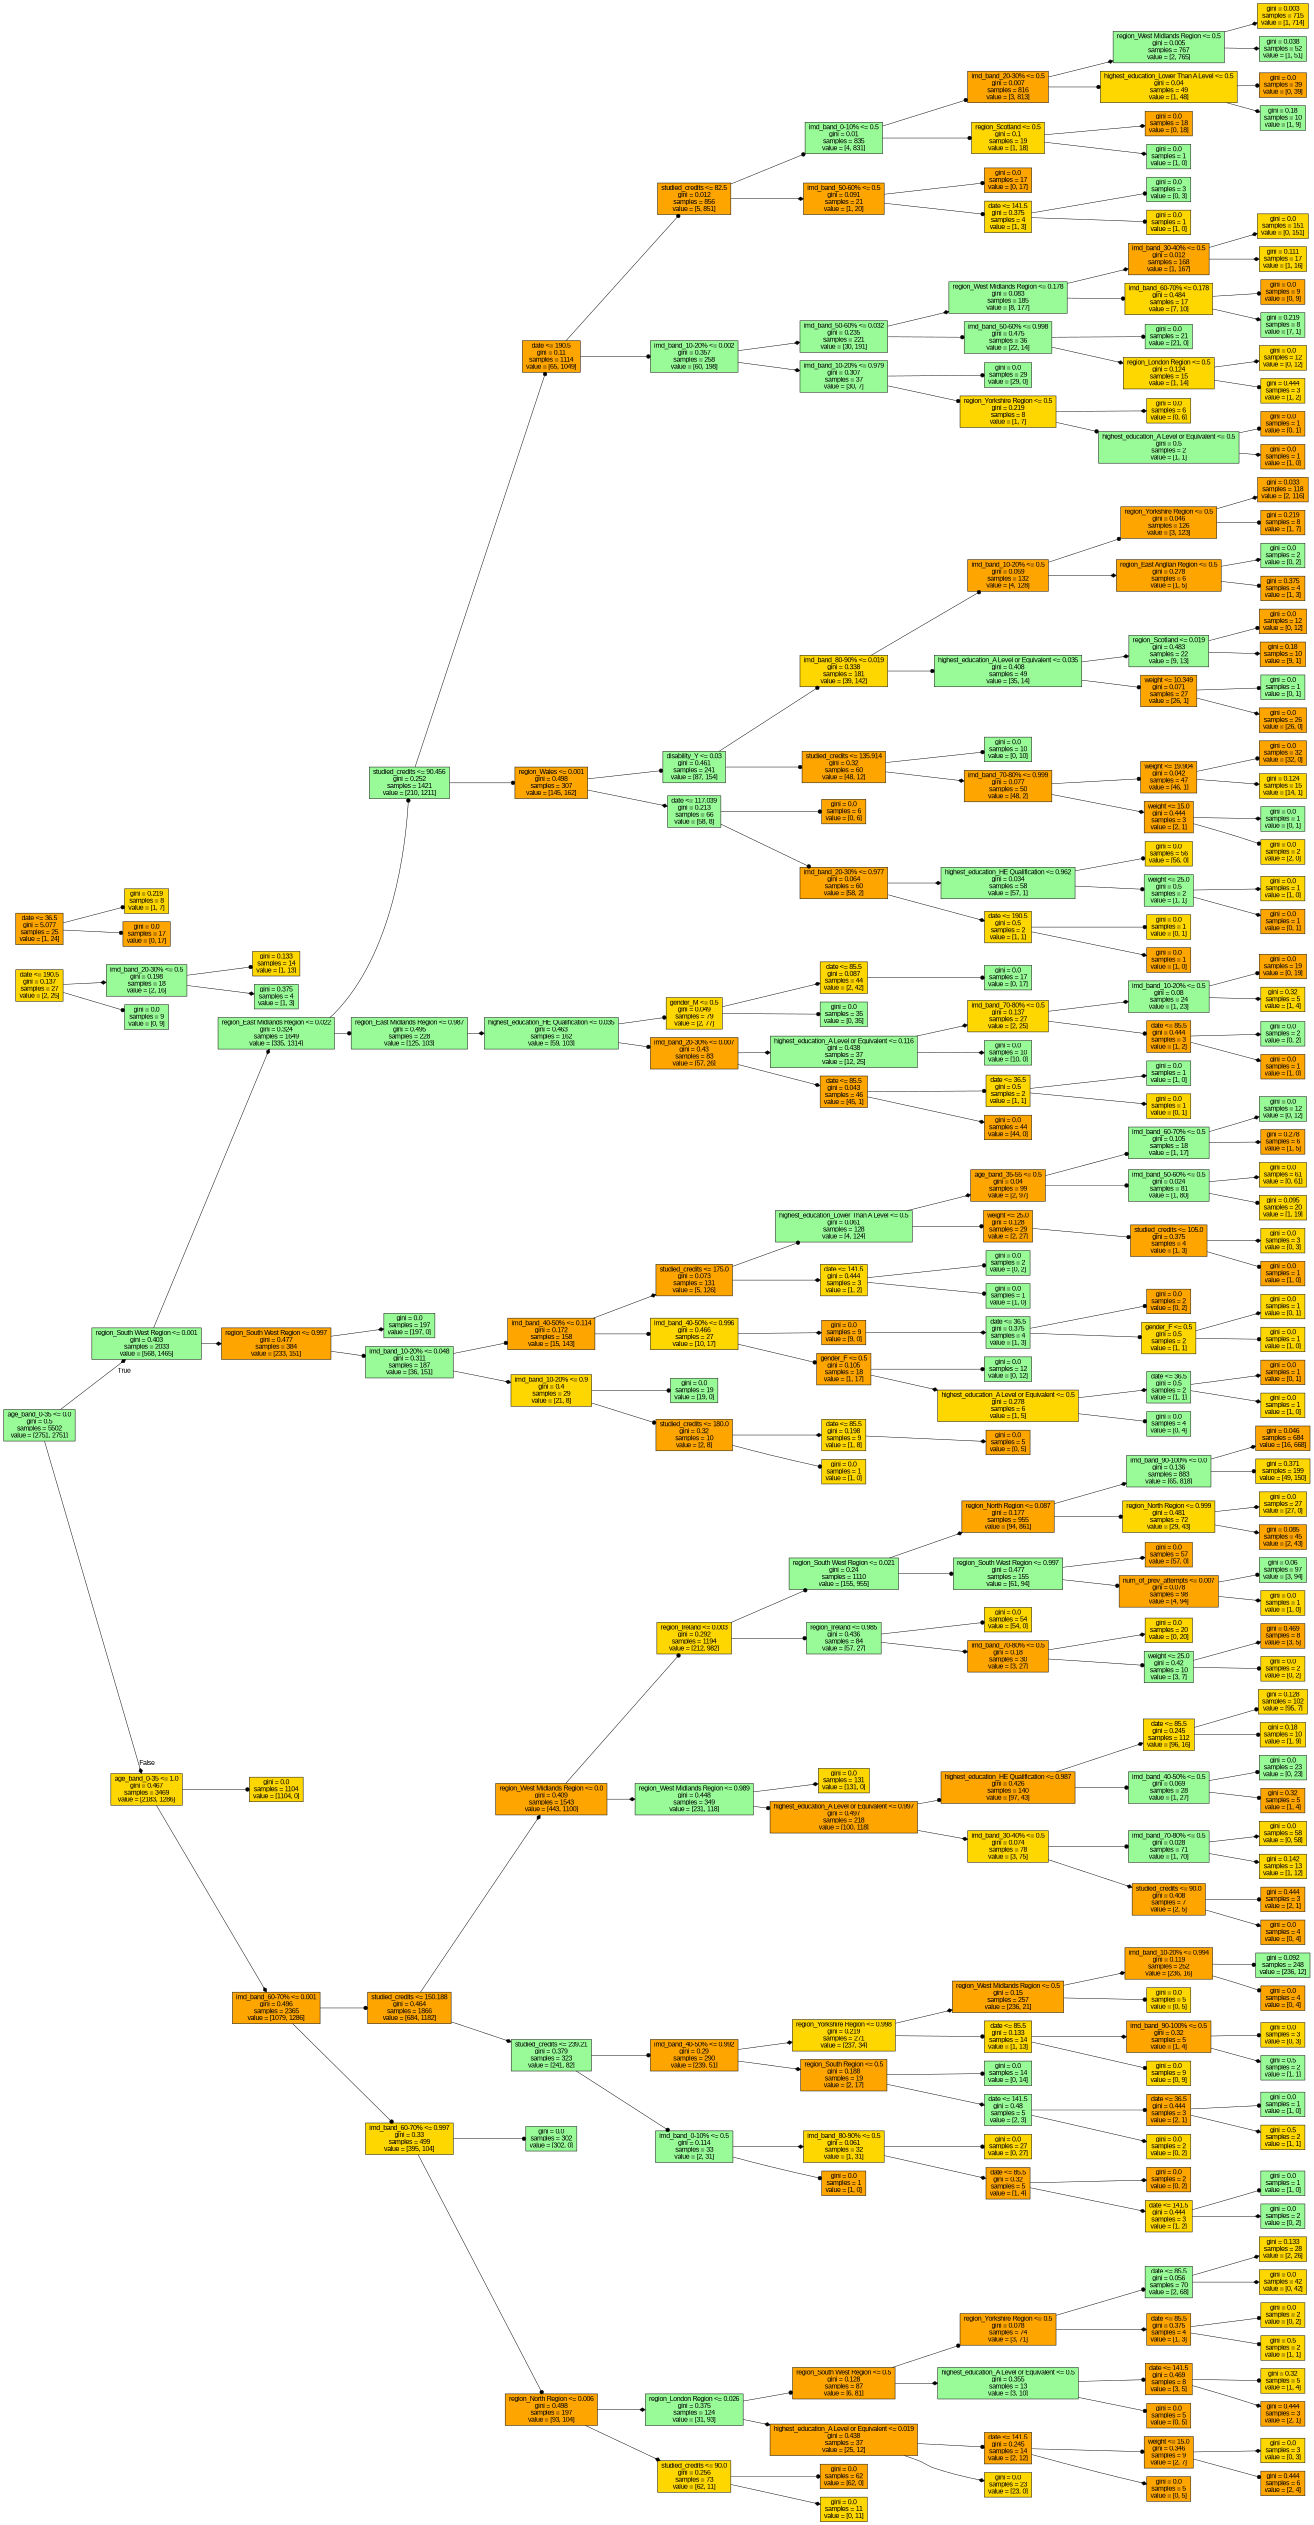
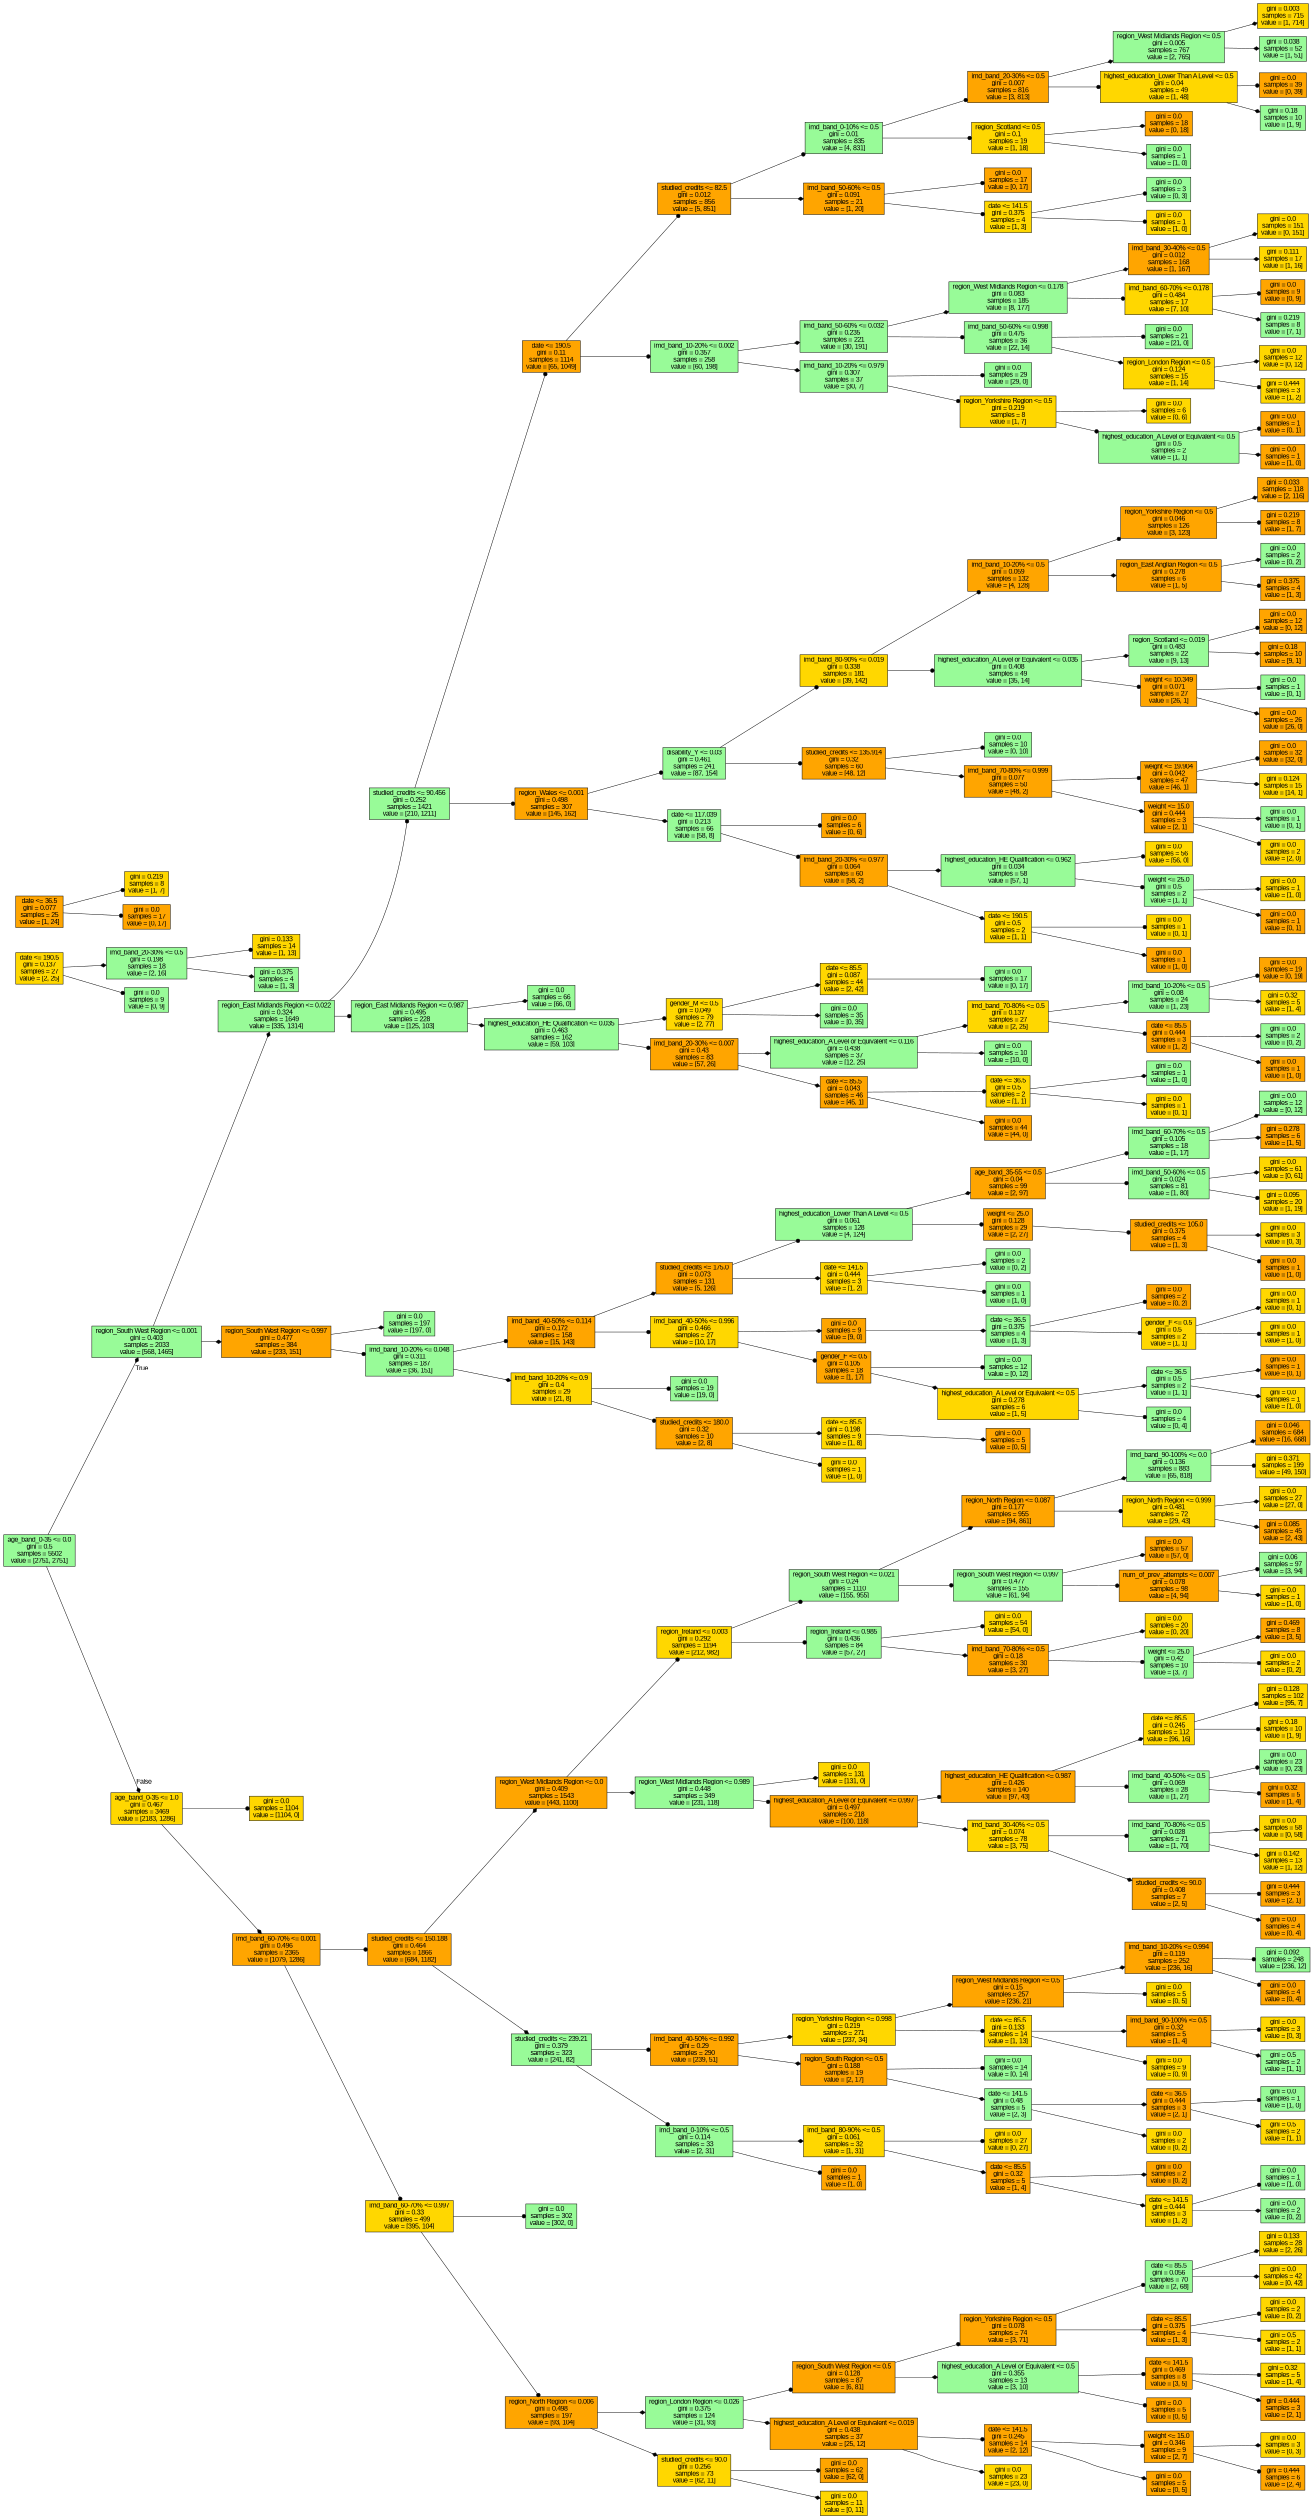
node "date <= 36.5 gini = 5.077 samples = 25 value = [1, 24]": label "date <= 36.5 gini = 5.077 samples = 25 value = [1, 24]" -> "date <= 36.5 gini = 0.077 samples = 25 value = [1, 24]"
node "gini = 0.0 samples = 66 value = [66, 0]": added
edge "gender_M <= 0.5 gini = 0.049 samples = 79 value = [2, 77]" -> "gini = 0.0 samples = 35 value = [0, 35]": arrowhead dot -> diamond
edge "date <= 141.5 gini = 0.48 samples = 5 value = [2, 3]" -> "date <= 36.5 gini = 0.444 samples = 3 value = [2, 1]": arrowhead dot -> diamond
